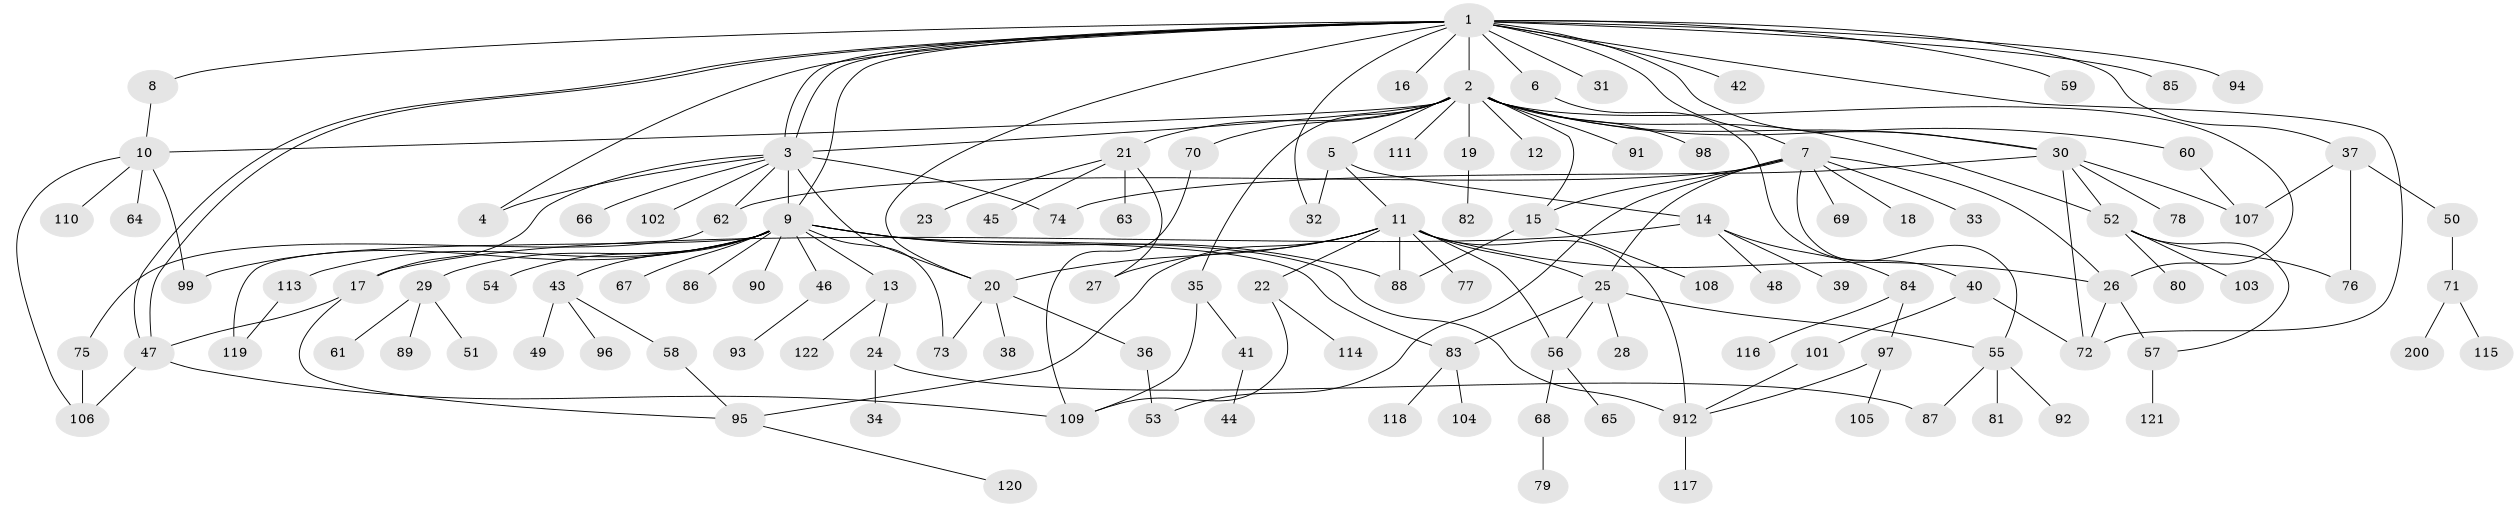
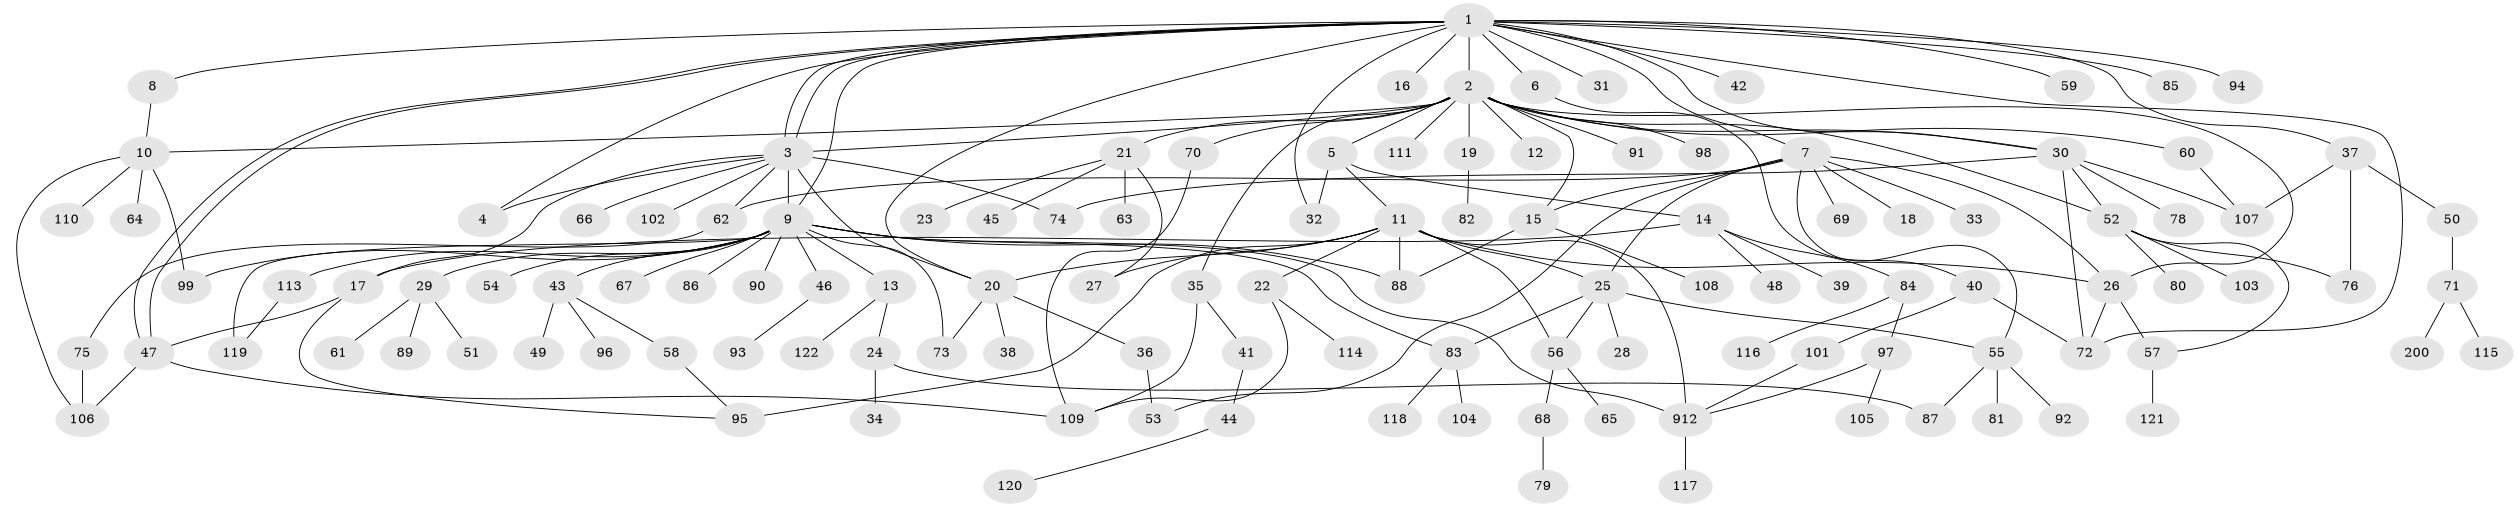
node "77": removed
edge "95" -- "120": now "44" -- "120"
